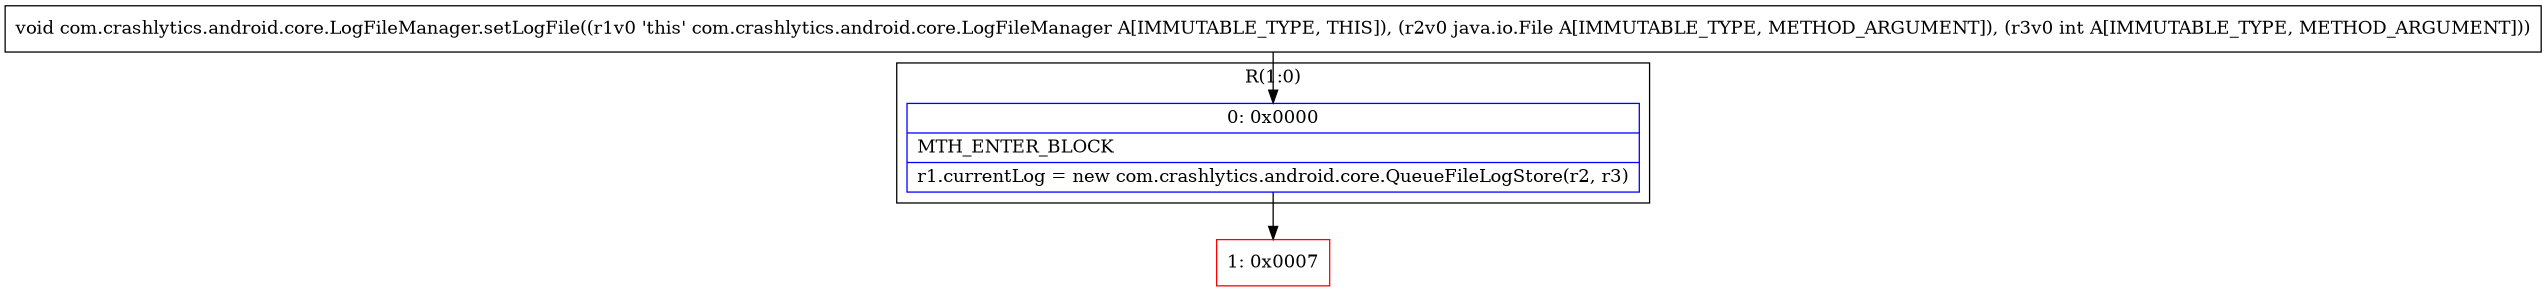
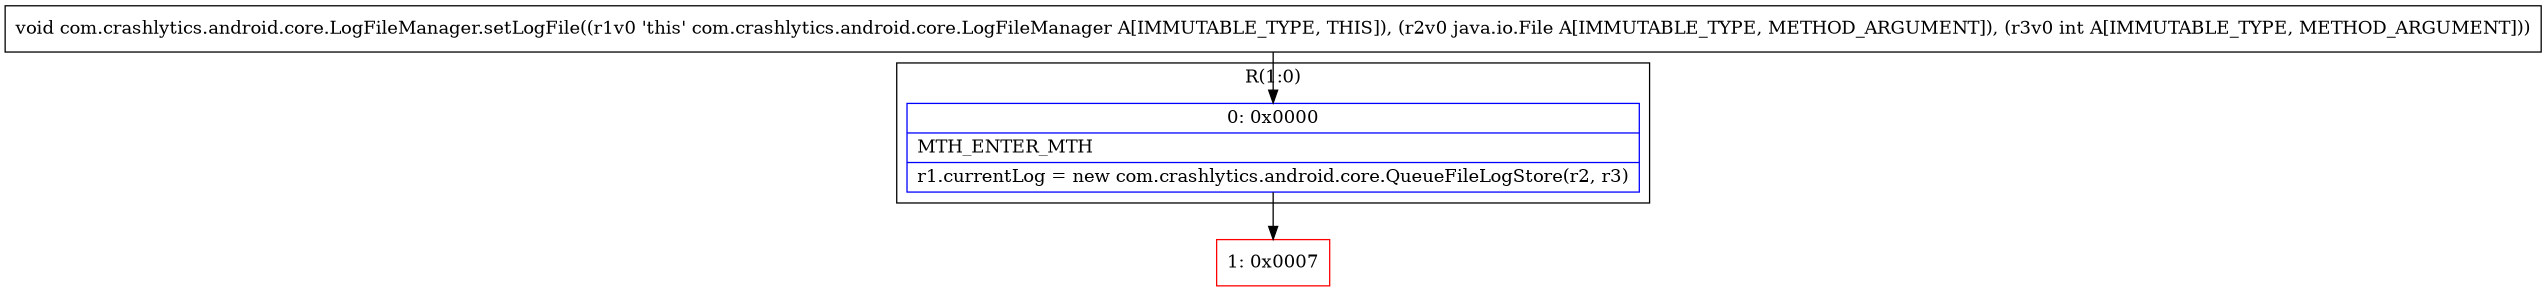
node "0: 0x0000": text "MTH_ENTER_BLOCK" -> "MTH_ENTER_MTH"
